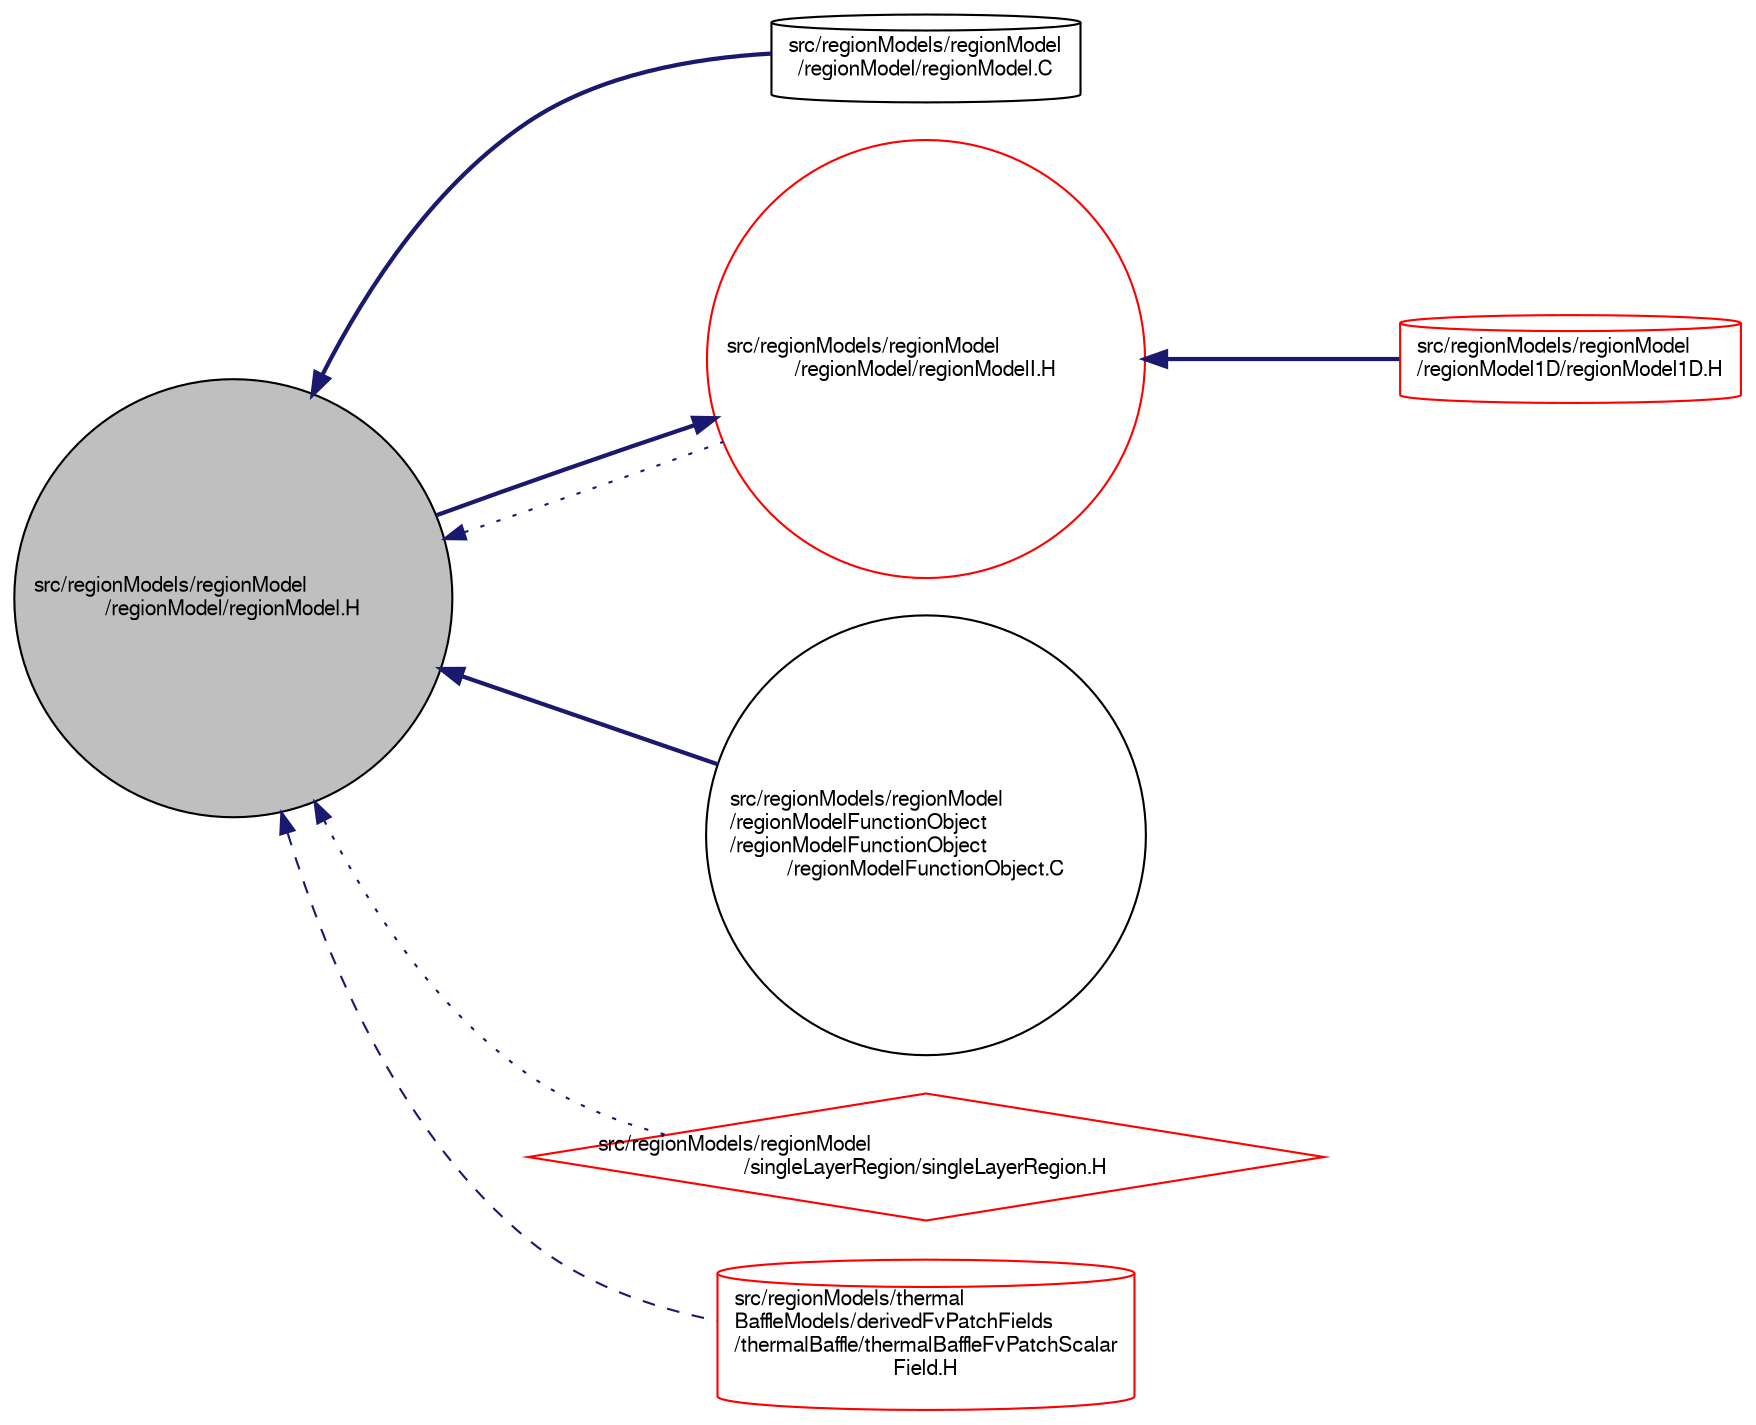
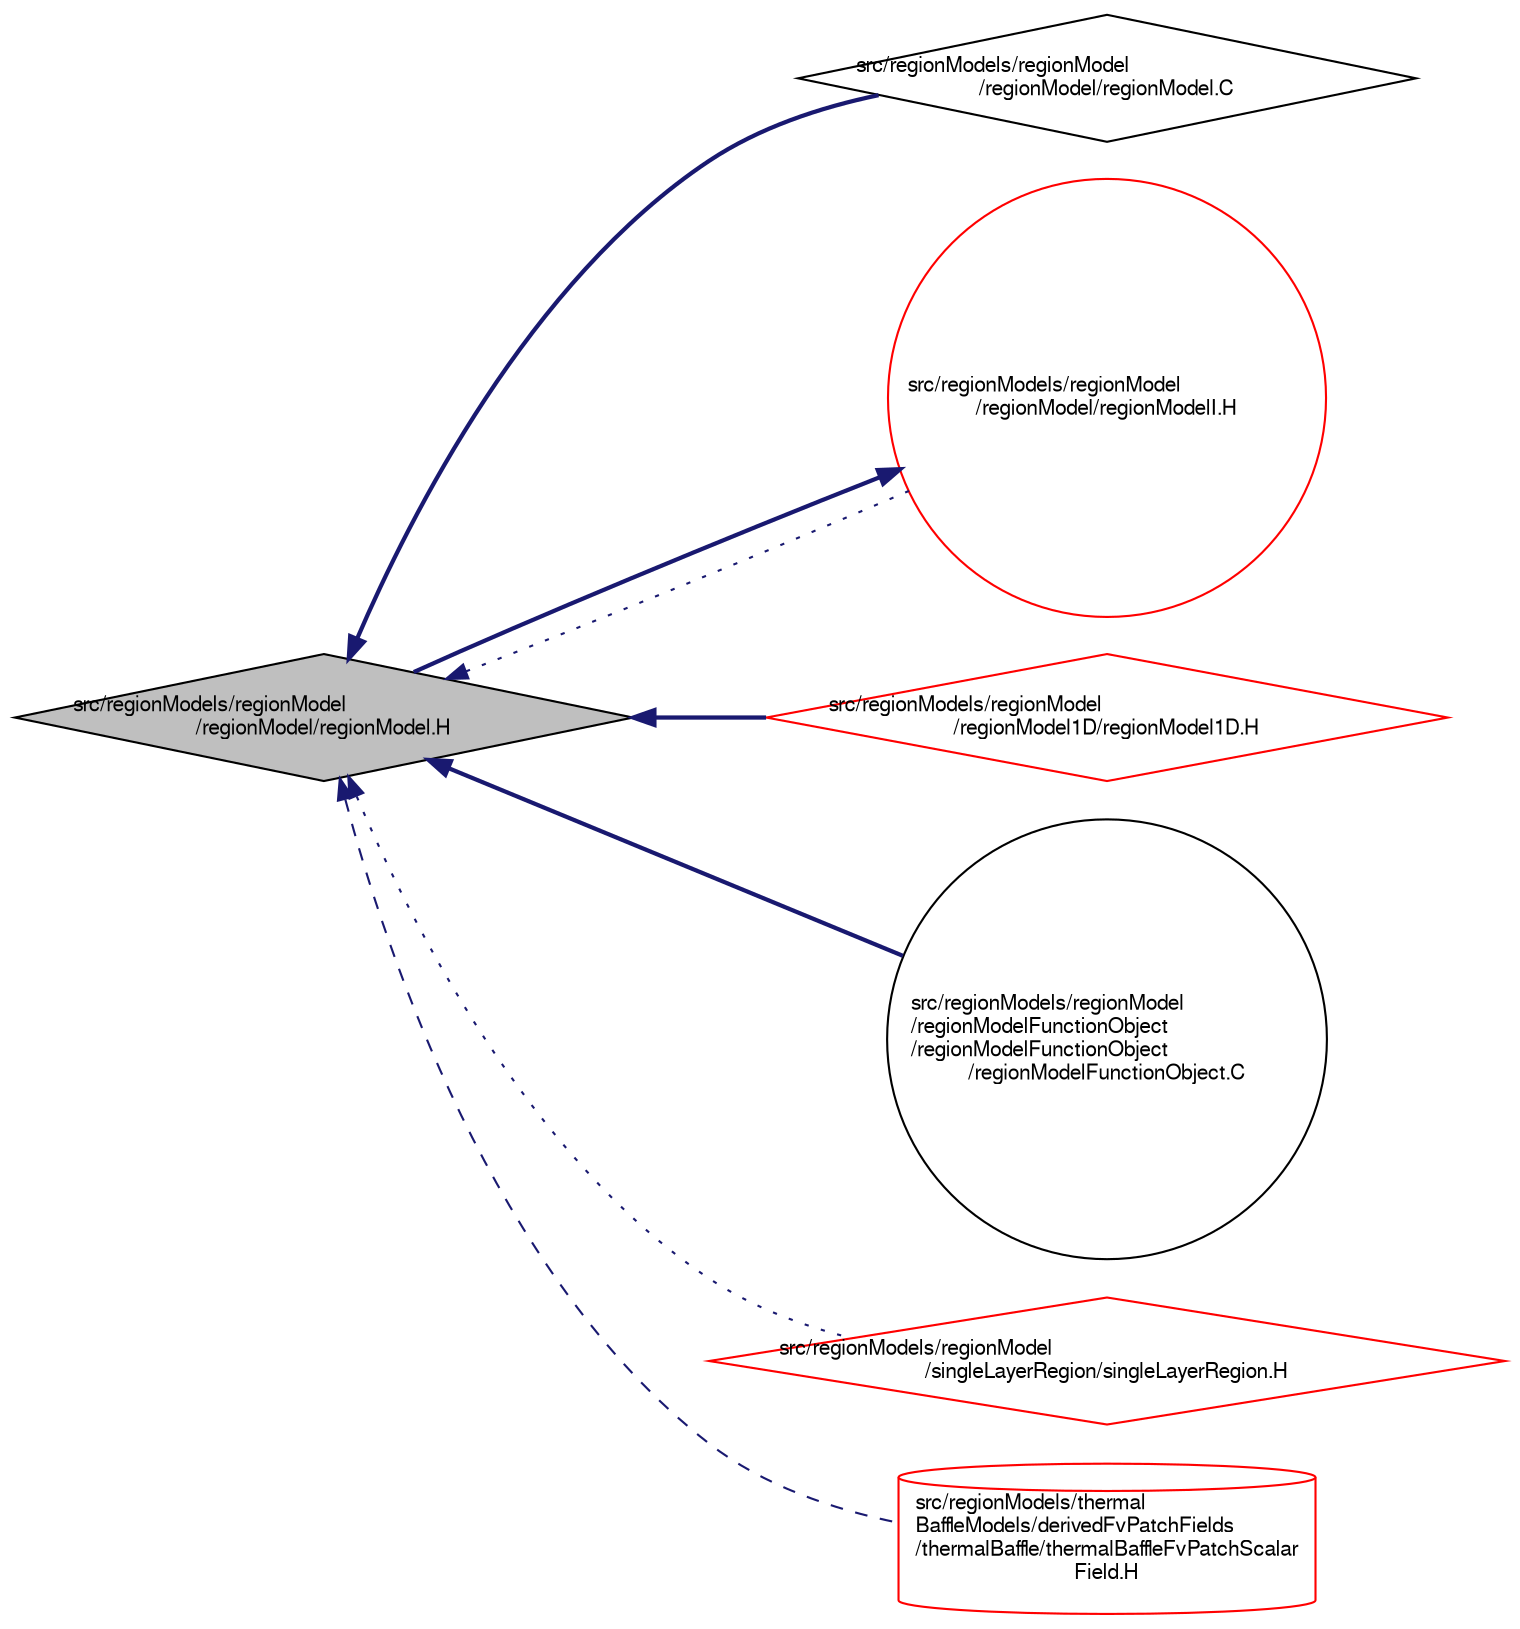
node "src/regionModels/regionModel /regionModel/regionModel.C": shape cylinder -> diamond
edge "src/regionModels/regionModel /regionModel1D/regionModel1D.H" -> "src/regionModels/regionModel /regionModel/regionModelI.H": now "src/regionModels/regionModel /regionModel1D/regionModel1D.H" -> "src/regionModels/regionModel /regionModel/regionModel.H"
node "src/regionModels/regionModel /regionModel1D/regionModel1D.H": shape cylinder -> diamond
node "src/regionModels/regionModel /regionModel/regionModel.H": shape circle -> diamond
